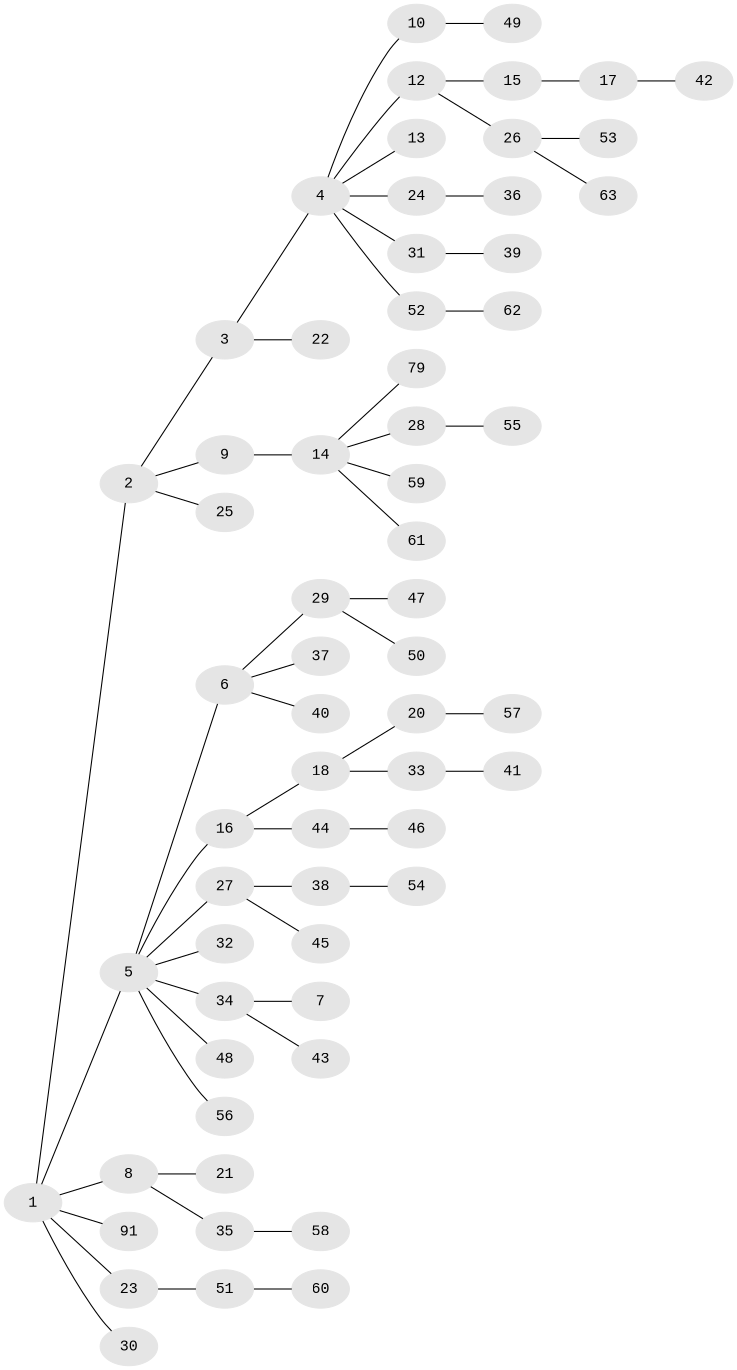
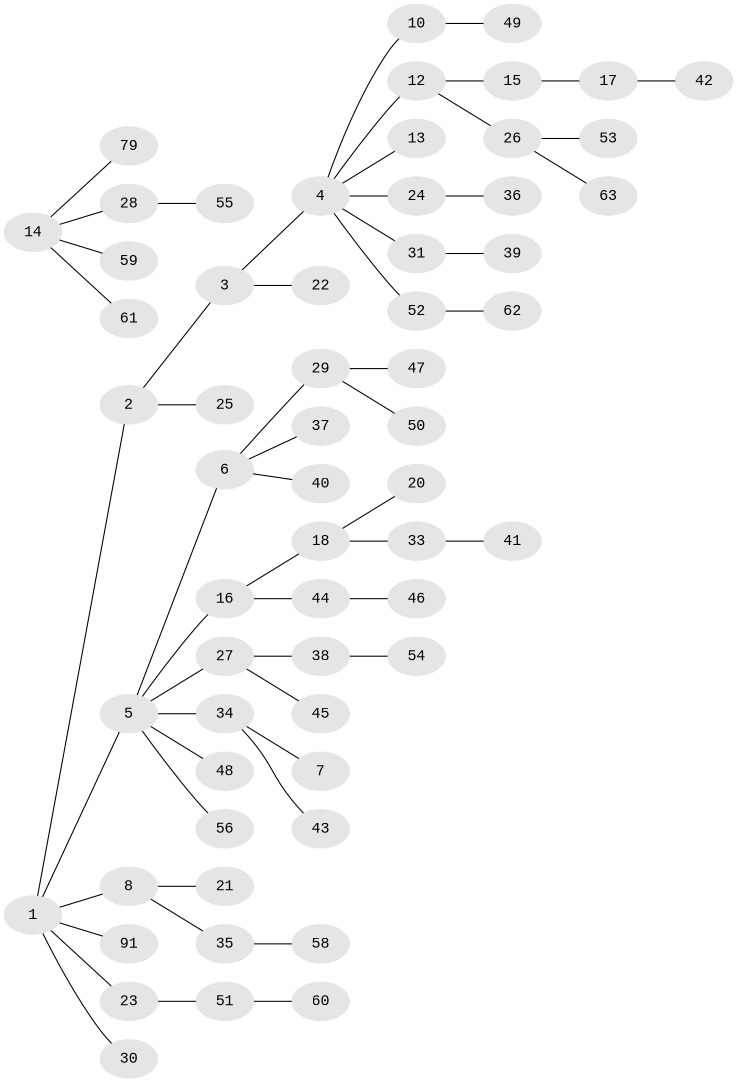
node "9": removed
node "57": removed
node "32": removed
